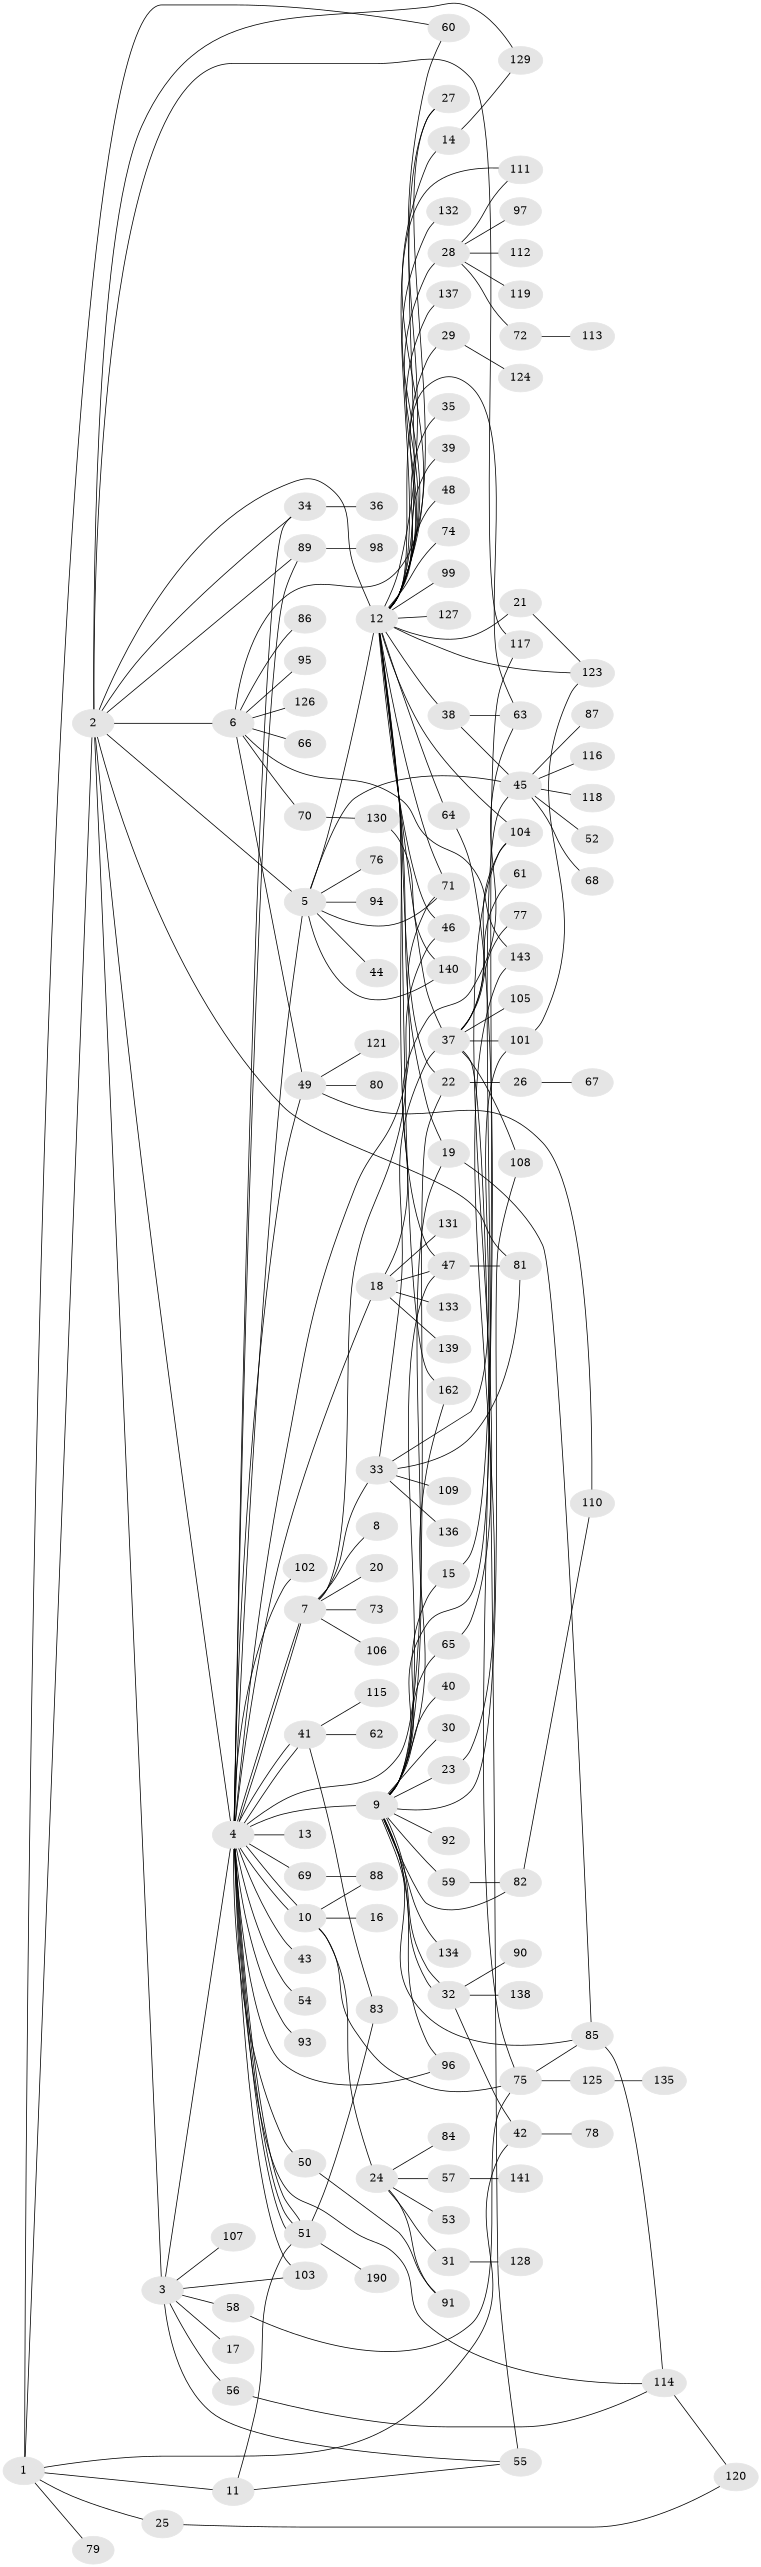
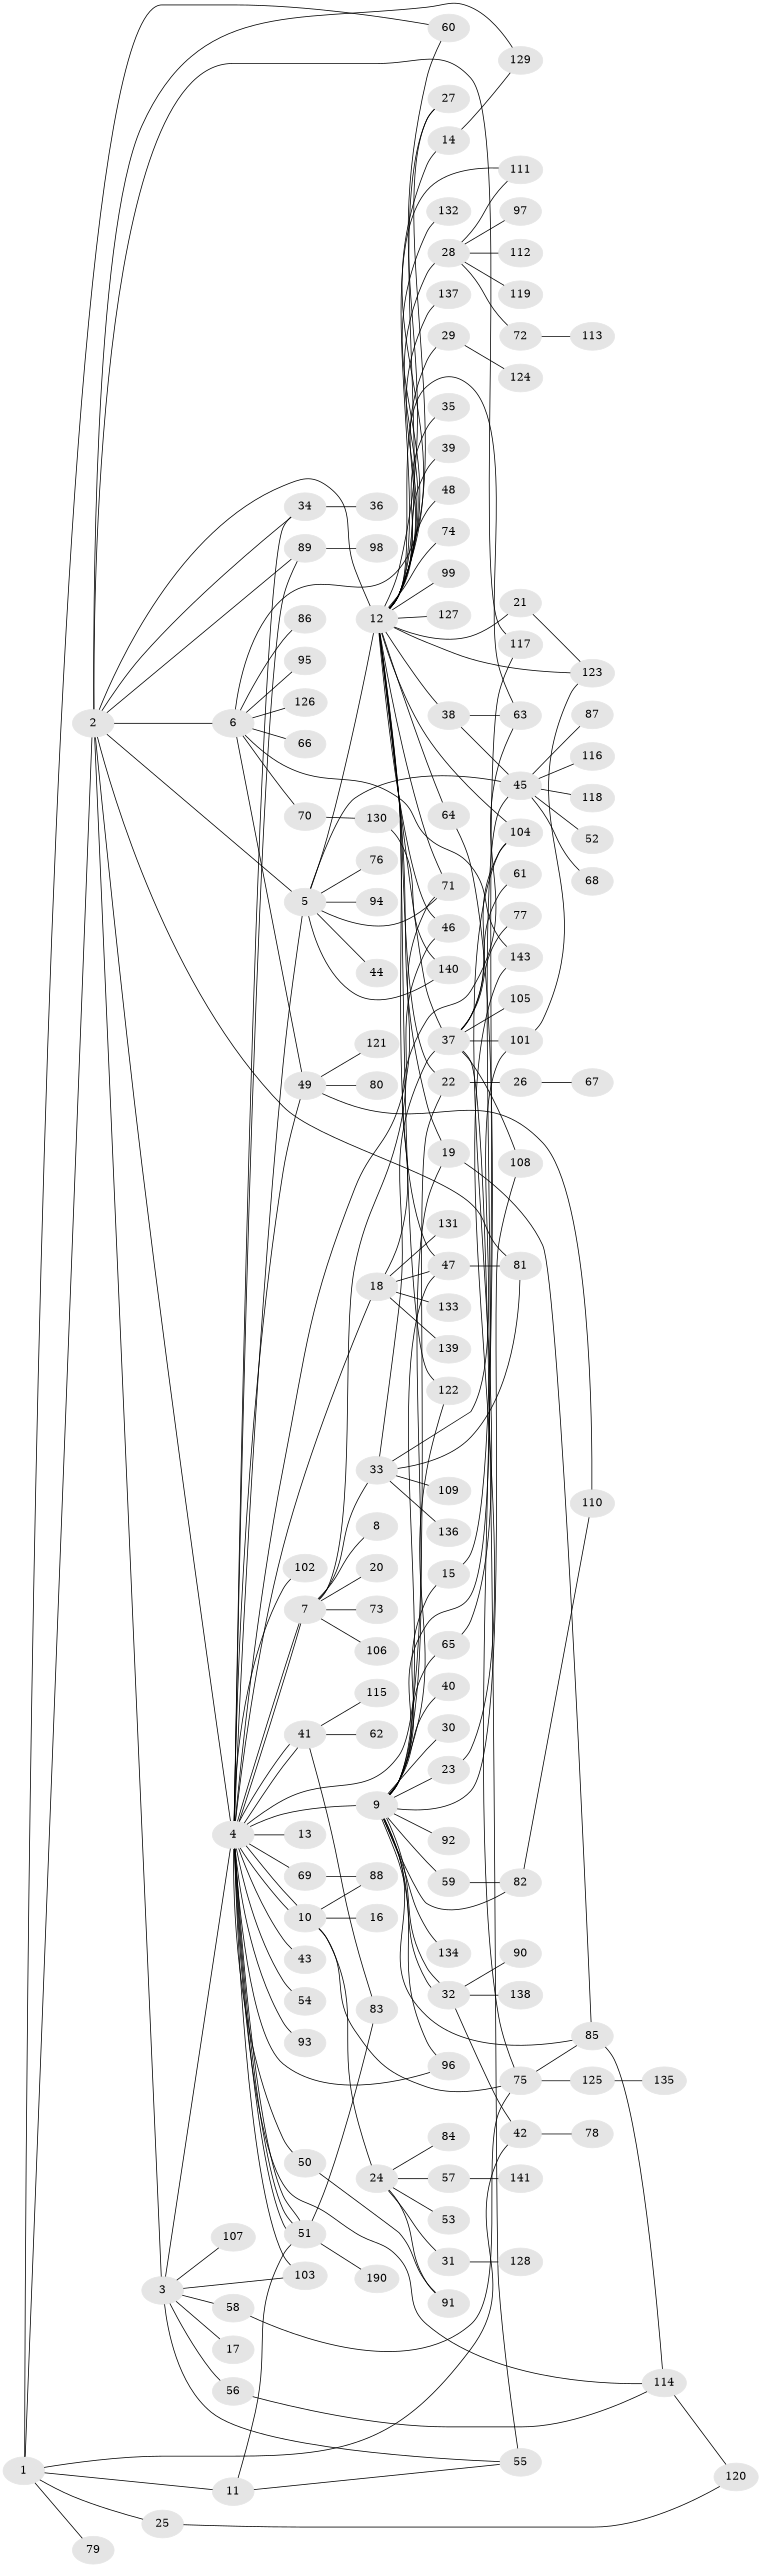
node "162": label "162" -> "122"
